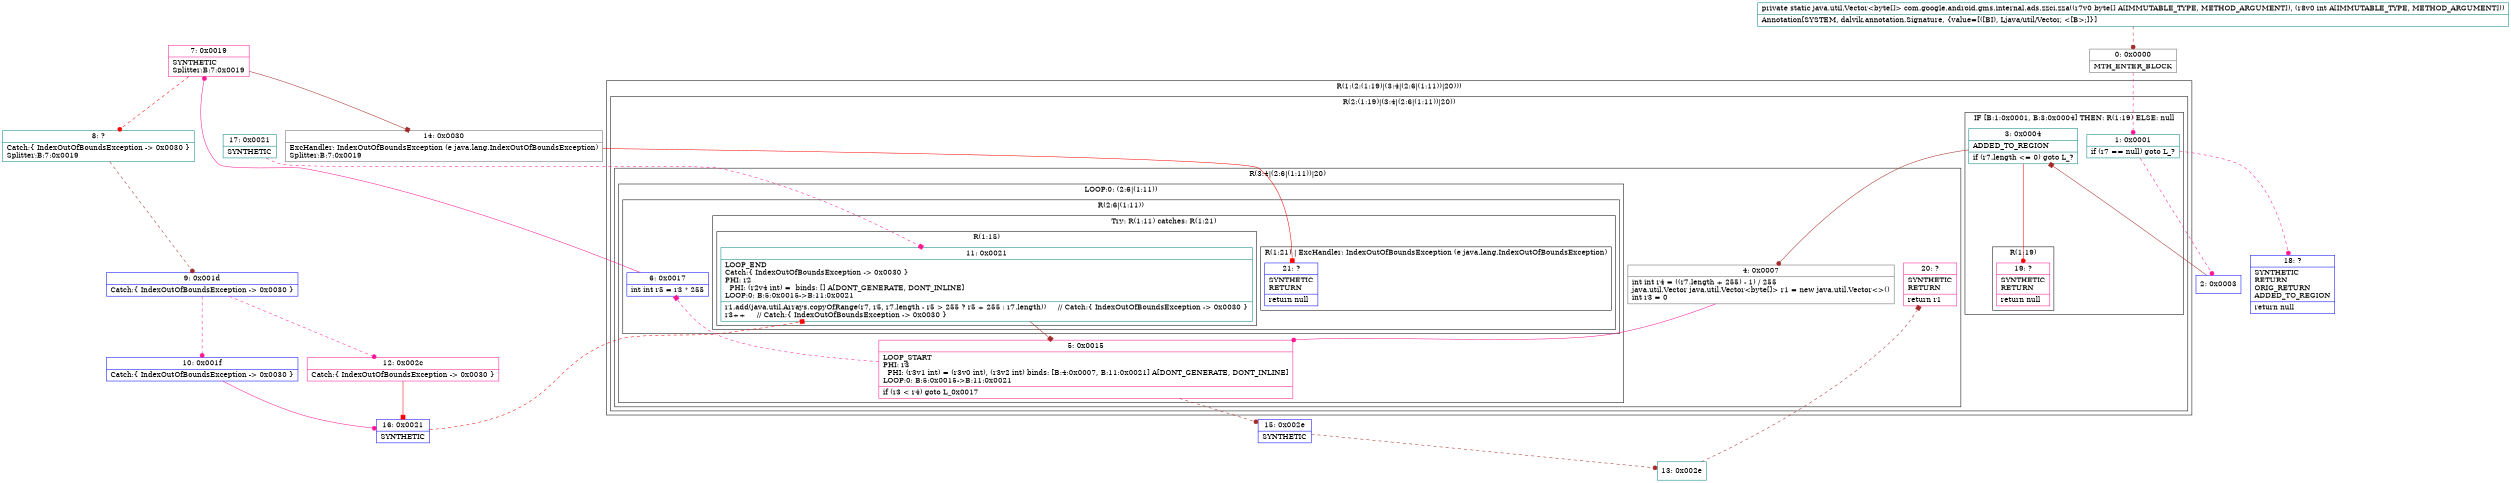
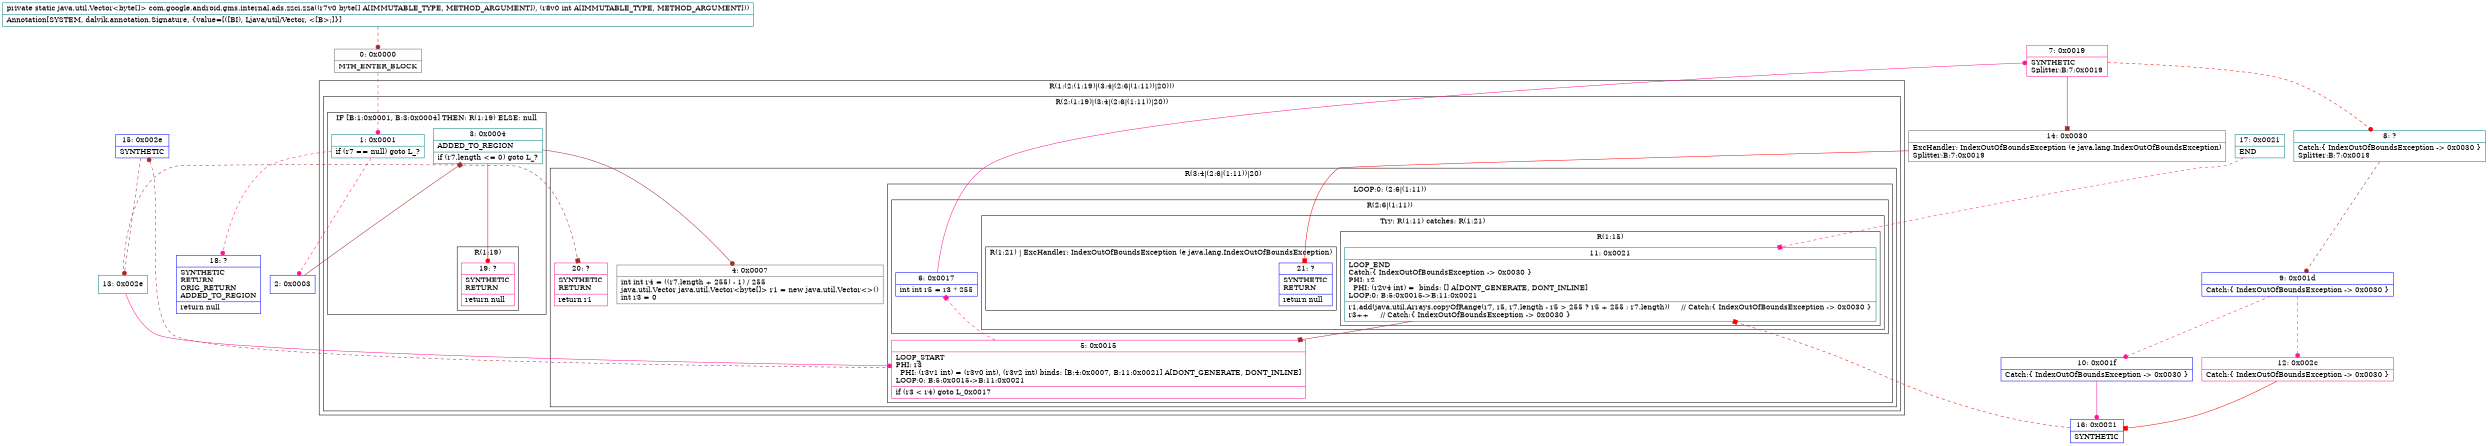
node "17: 0x0021": text "SYNTHETIC" -> "END"
edge "4: 0x0007" -> "5: 0x0015": now "13: 0x002e" -> "5: 0x0015"
